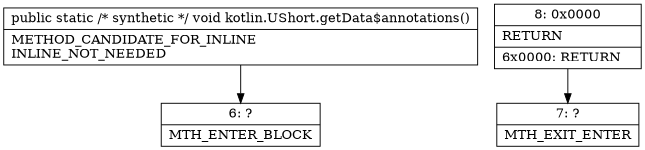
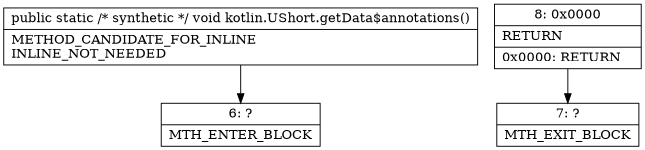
node "8: 0x0000": text "6x0000: RETURN" -> "0x0000: RETURN"
node "7: ?": text "MTH_EXIT_ENTER" -> "MTH_EXIT_BLOCK"
